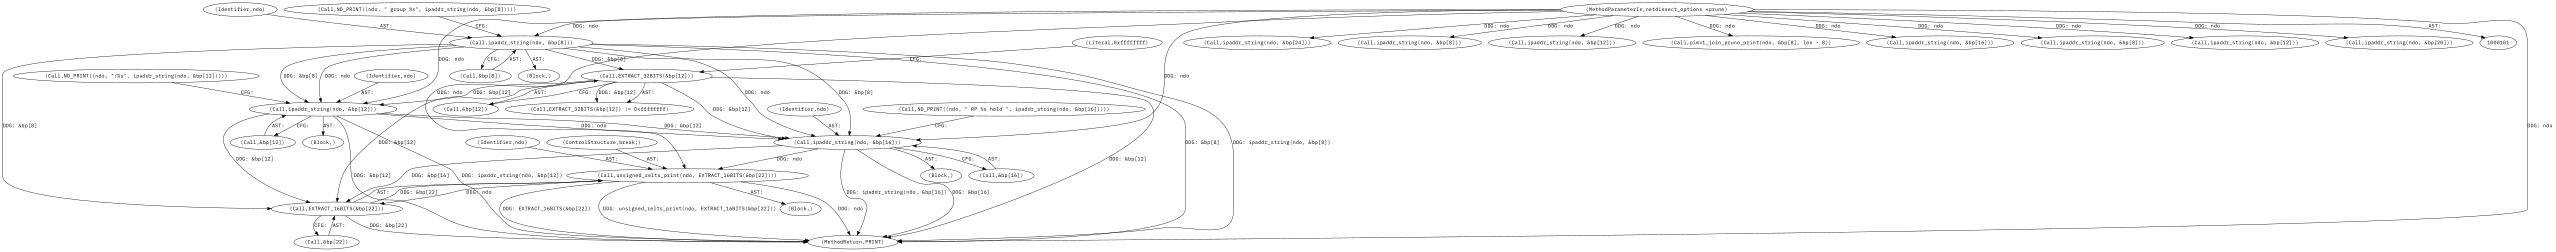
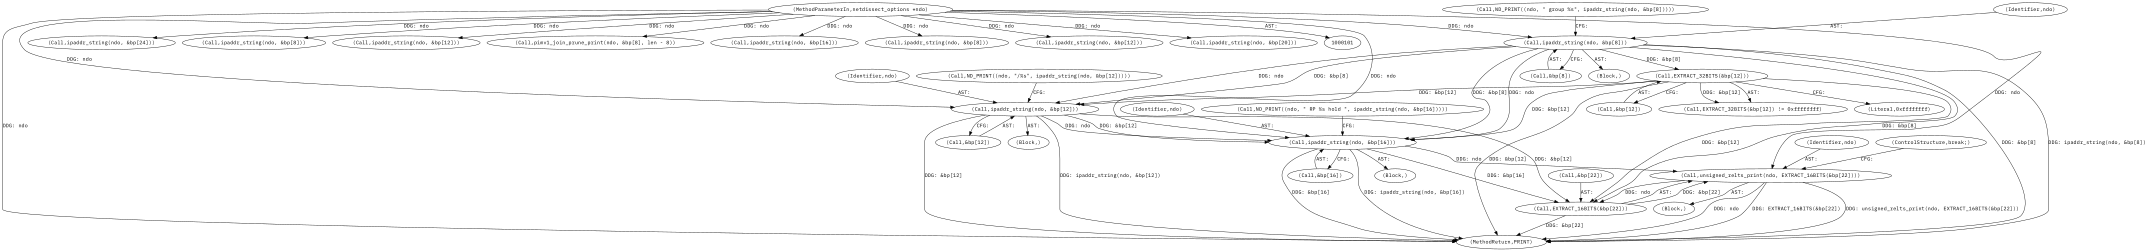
node "(MethodParameterIn,netdissect_options *prune)": label "(MethodParameterIn,netdissect_options *prune)" -> "(MethodParameterIn,netdissect_options *ndo)"
edge "(Literal,0xffffffff)" -> "(Call,EXTRACT_32BITS(&bp[12]))": reversed
edge "(ControlStructure,break;)" -> "(Call,unsigned_relts_print(ndo, EXTRACT_16BITS(&bp[22])))": label "AST: " -> "CFG: "
edge "(Call,EXTRACT_16BITS(&bp[22]))" -> "(Call,&bp[22])": removed, label "CFG:"
